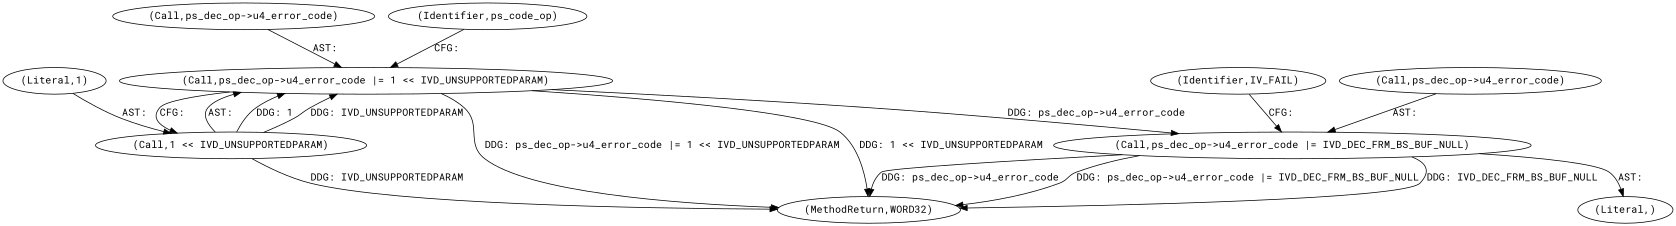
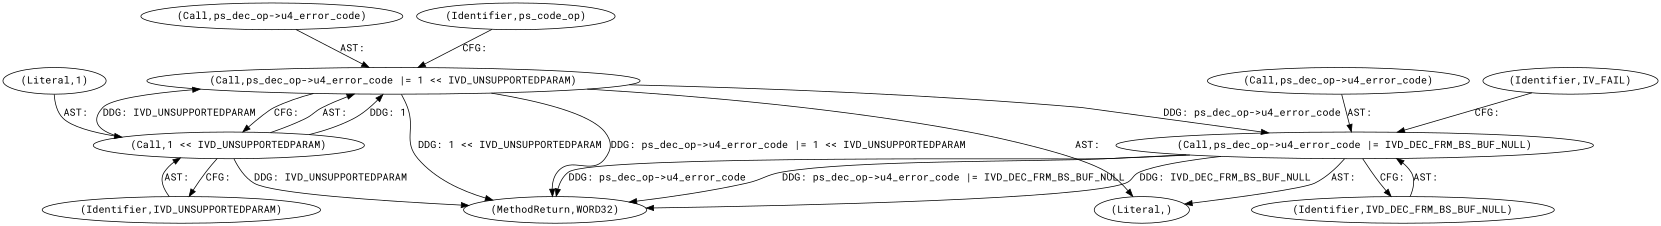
edge "(Call,ps_dec_op->u4_error_code |= 1 << IVD_UNSUPPORTEDPARAM)" -> "(Literal,)": added, label "AST:"
node "(Identifier,IVD_UNSUPPORTEDPARAM)": added
node "(Identifier,IVD_DEC_FRM_BS_BUF_NULL)": added
